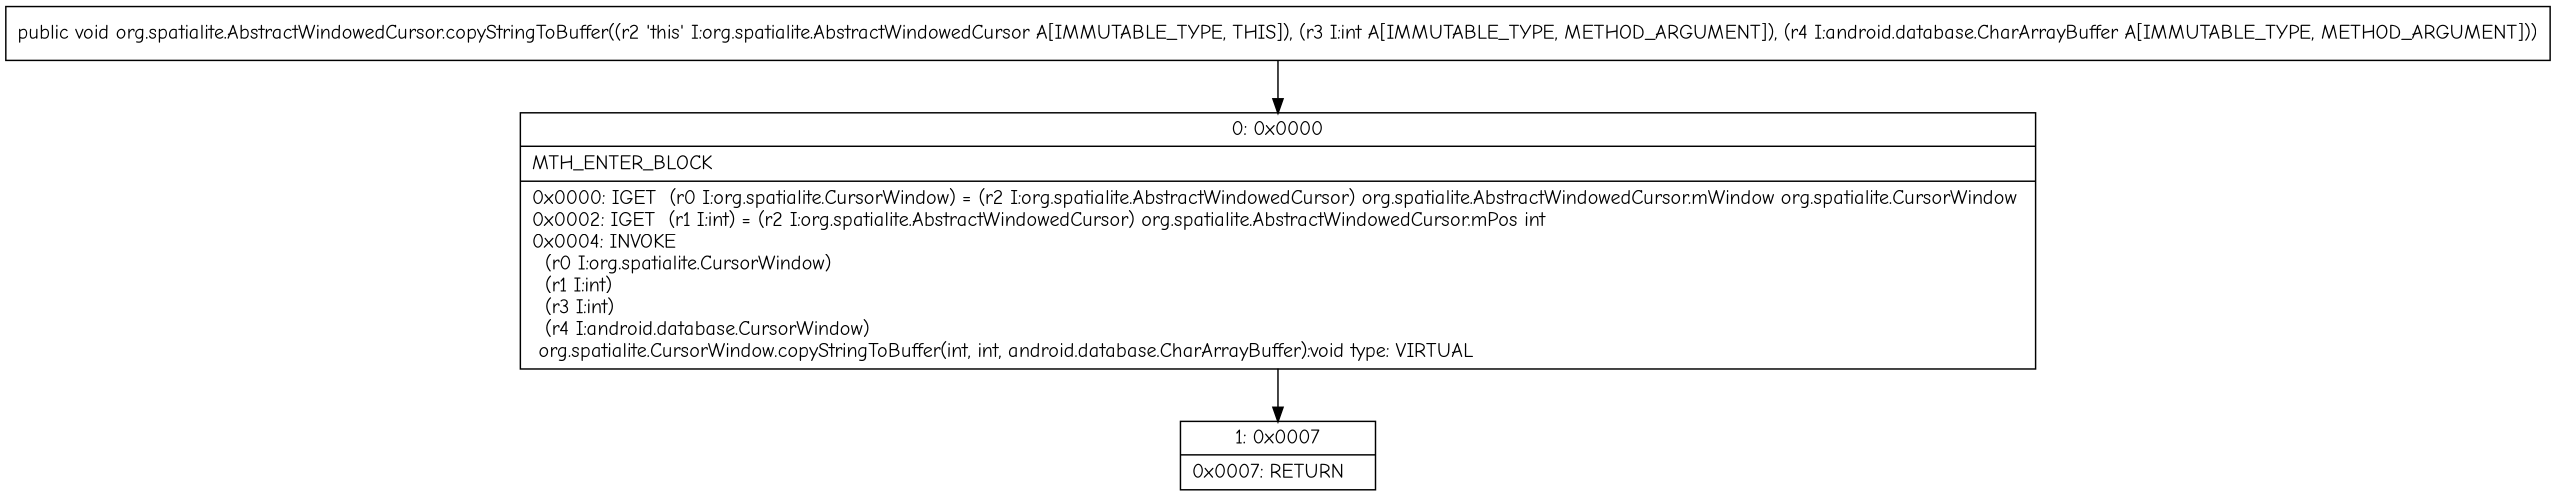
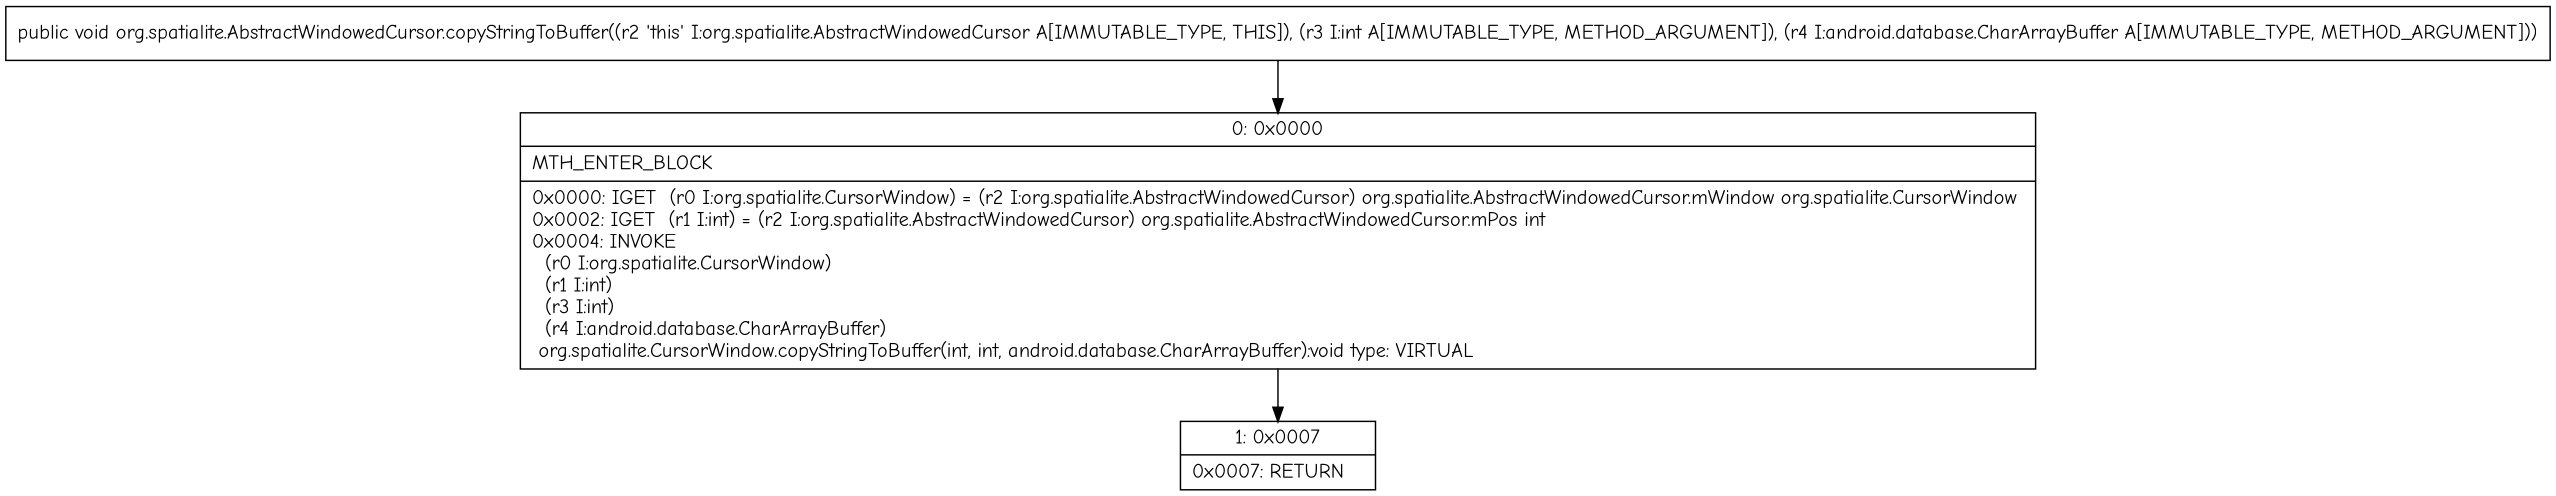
node "0: 0x0000": text "(r4 I:android.database.CursorWindow)" -> "(r4 I:android.database.CharArrayBuffer)"
